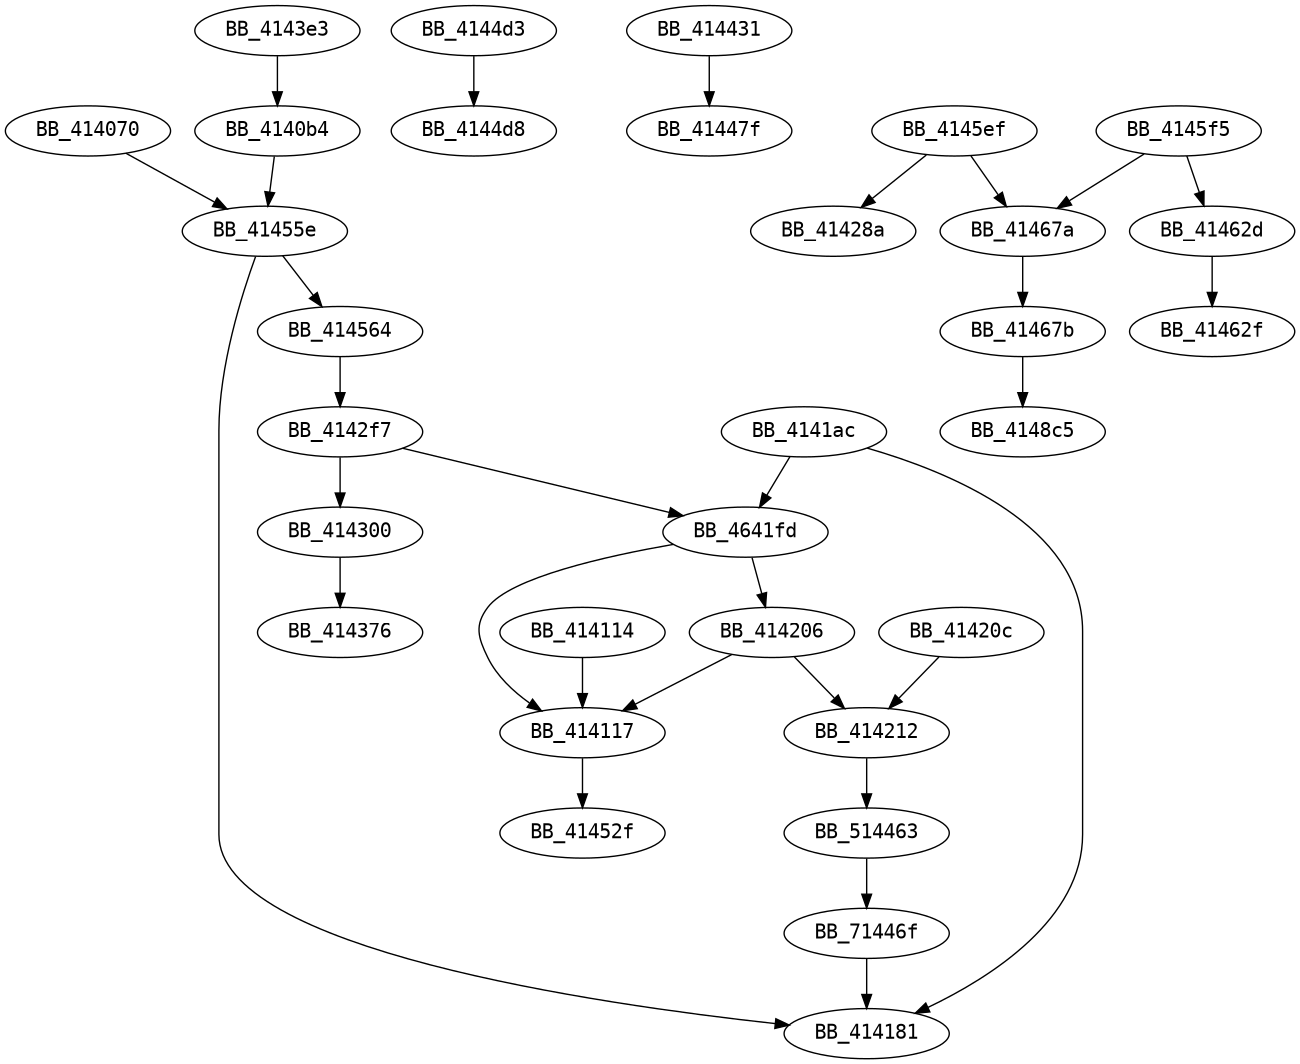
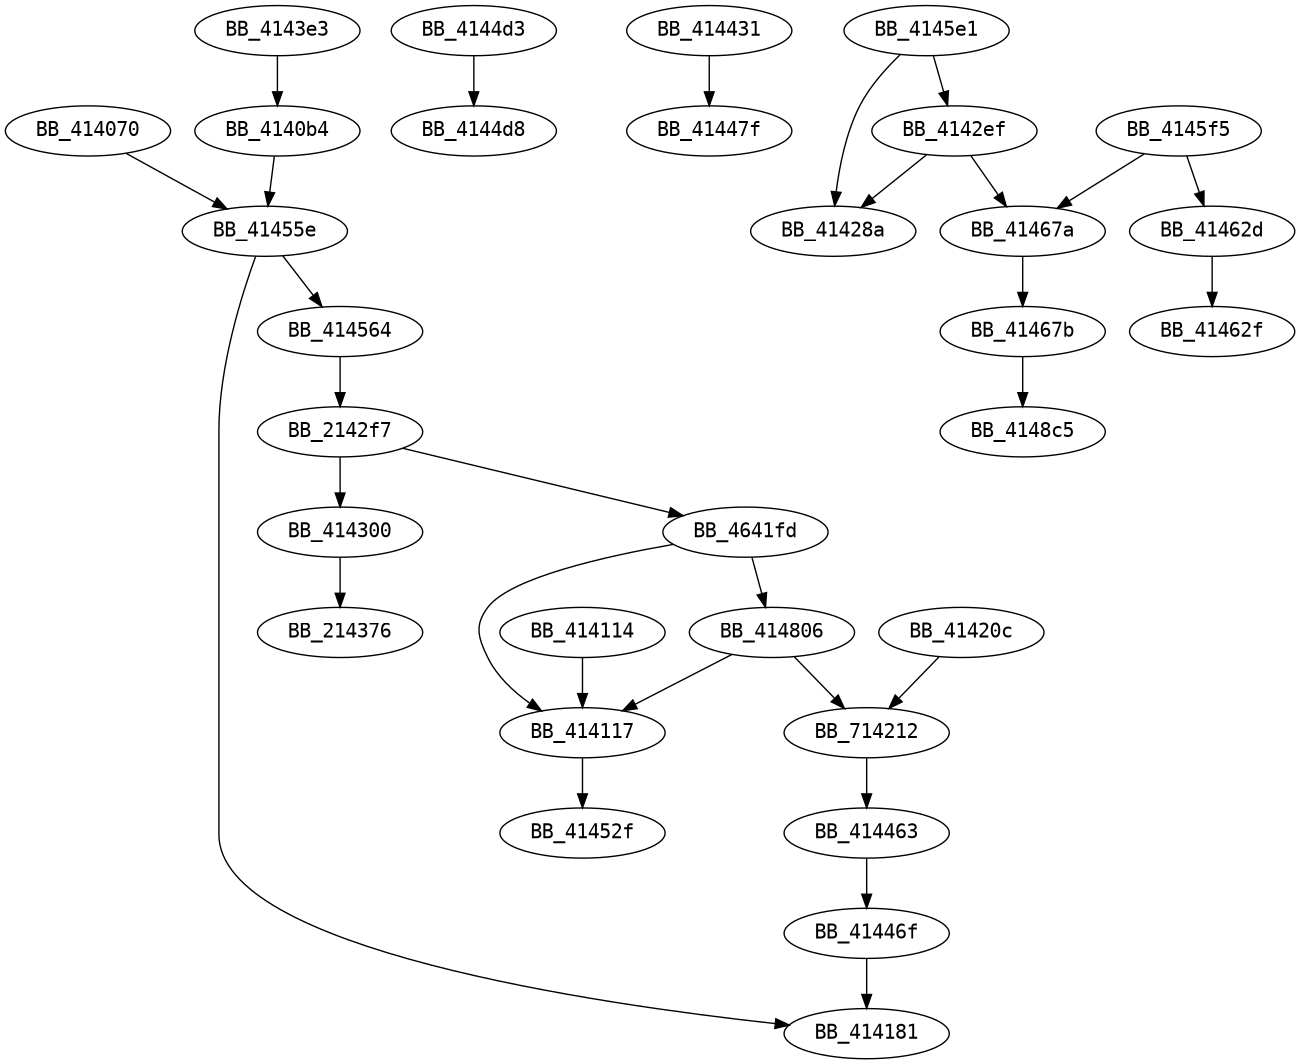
node "BB_4145e1": added
node "BB_4145ef": label "BB_4145ef" -> "BB_4142ef"
node "BB_4142f7": label "BB_4142f7" -> "BB_2142f7"
node "BB_4141ac": removed
node "BB_414376": label "BB_414376" -> "BB_214376"
node "BB_414206": label "BB_414206" -> "BB_414806"
node "BB_414212": label "BB_414212" -> "BB_714212"
node "BB_514463": label "BB_514463" -> "BB_414463"
node "BB_71446f": label "BB_71446f" -> "BB_41446f"
